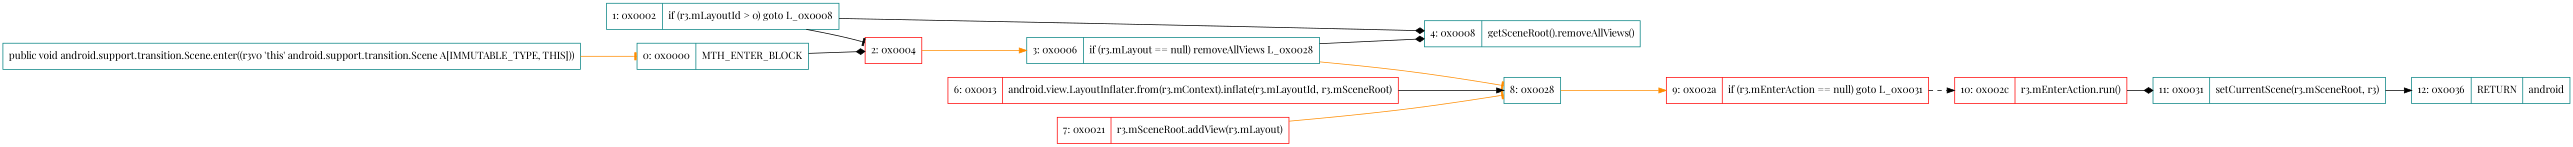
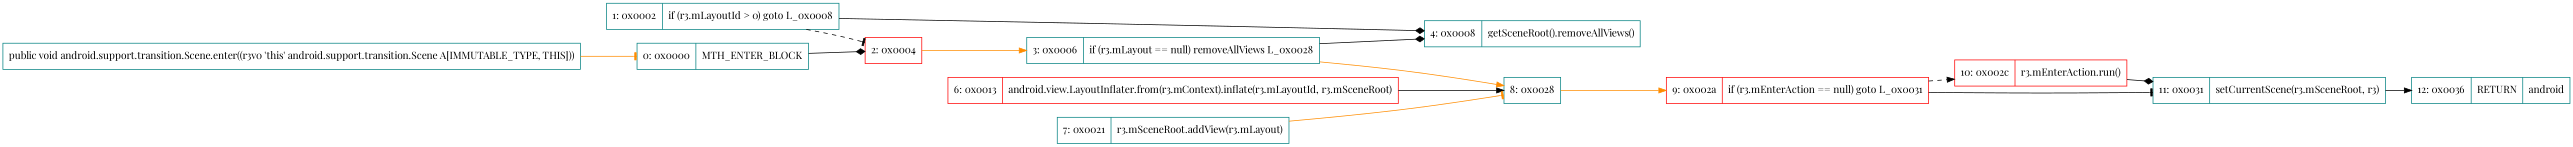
edge "1: 0x0002" -> "2: 0x0004": style solid -> dashed
edge "3: 0x0006" -> "8: 0x0028": arrowhead tee -> normal
edge "9: 0x002a" -> "11: 0x0031": added
node "7: 0x0021": color red -> teal
